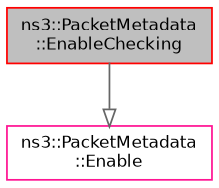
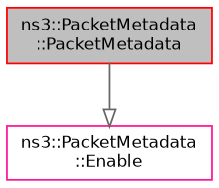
node "ns3::PacketMetadata ::EnableChecking": label "ns3::PacketMetadata ::EnableChecking" -> "ns3::PacketMetadata ::PacketMetadata"
